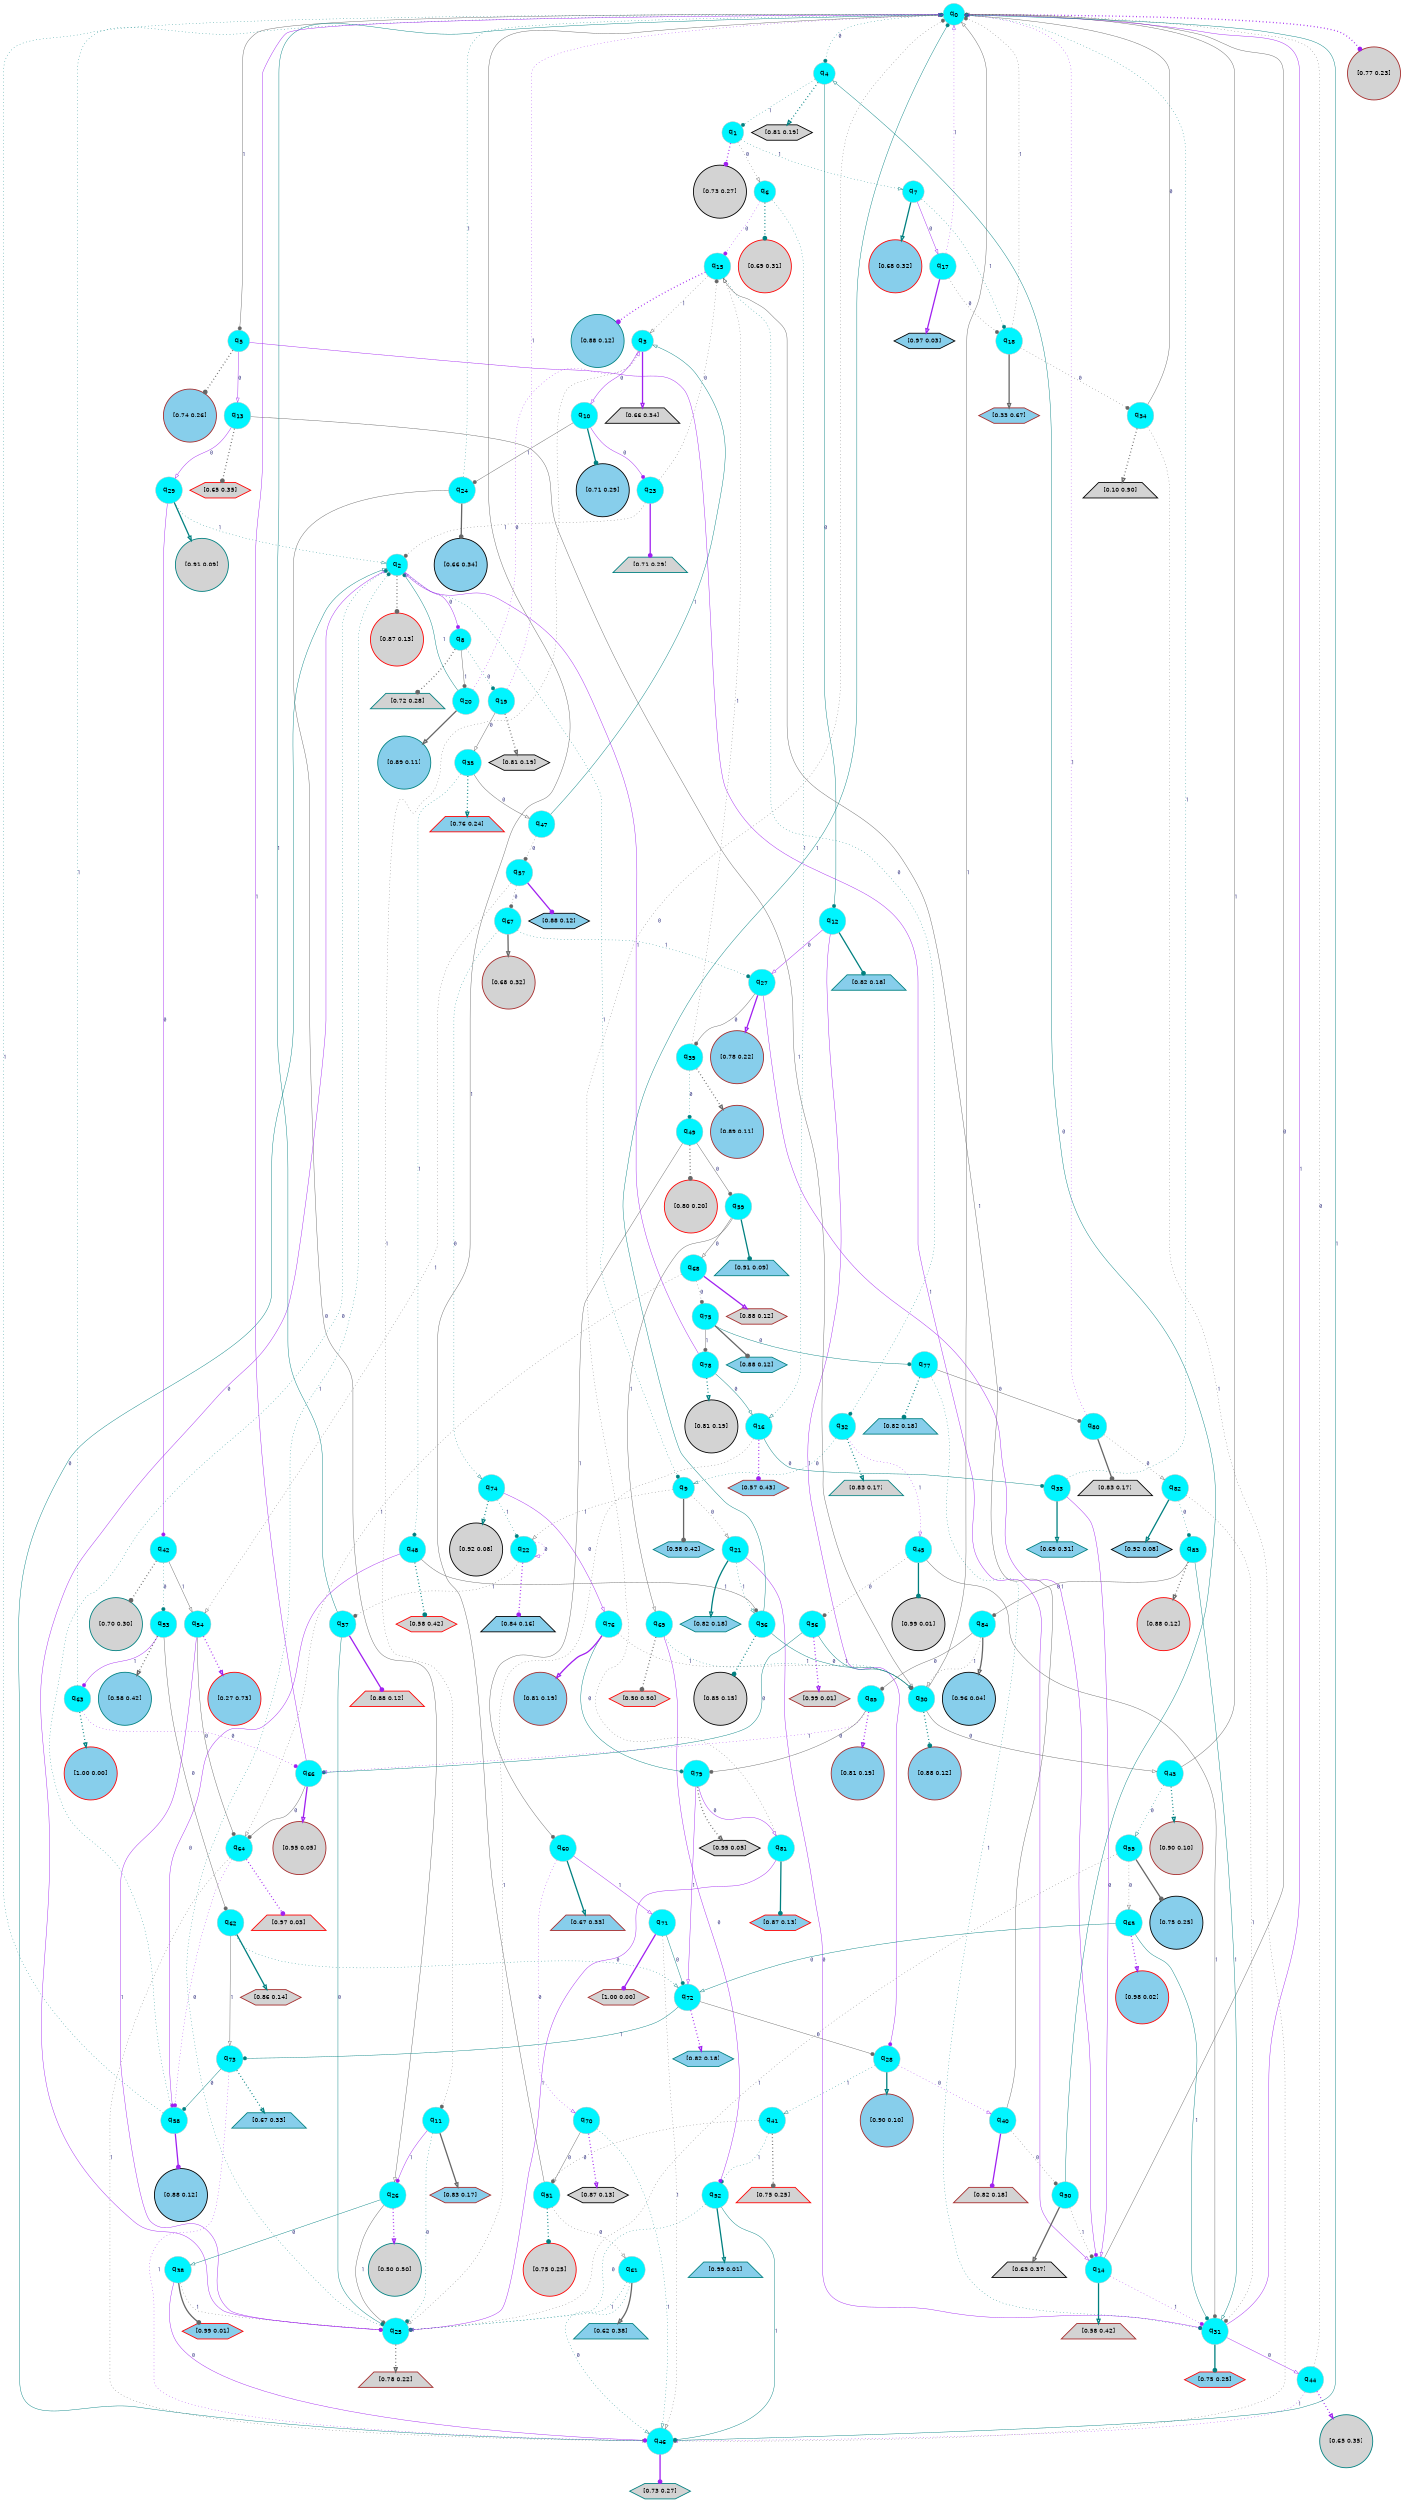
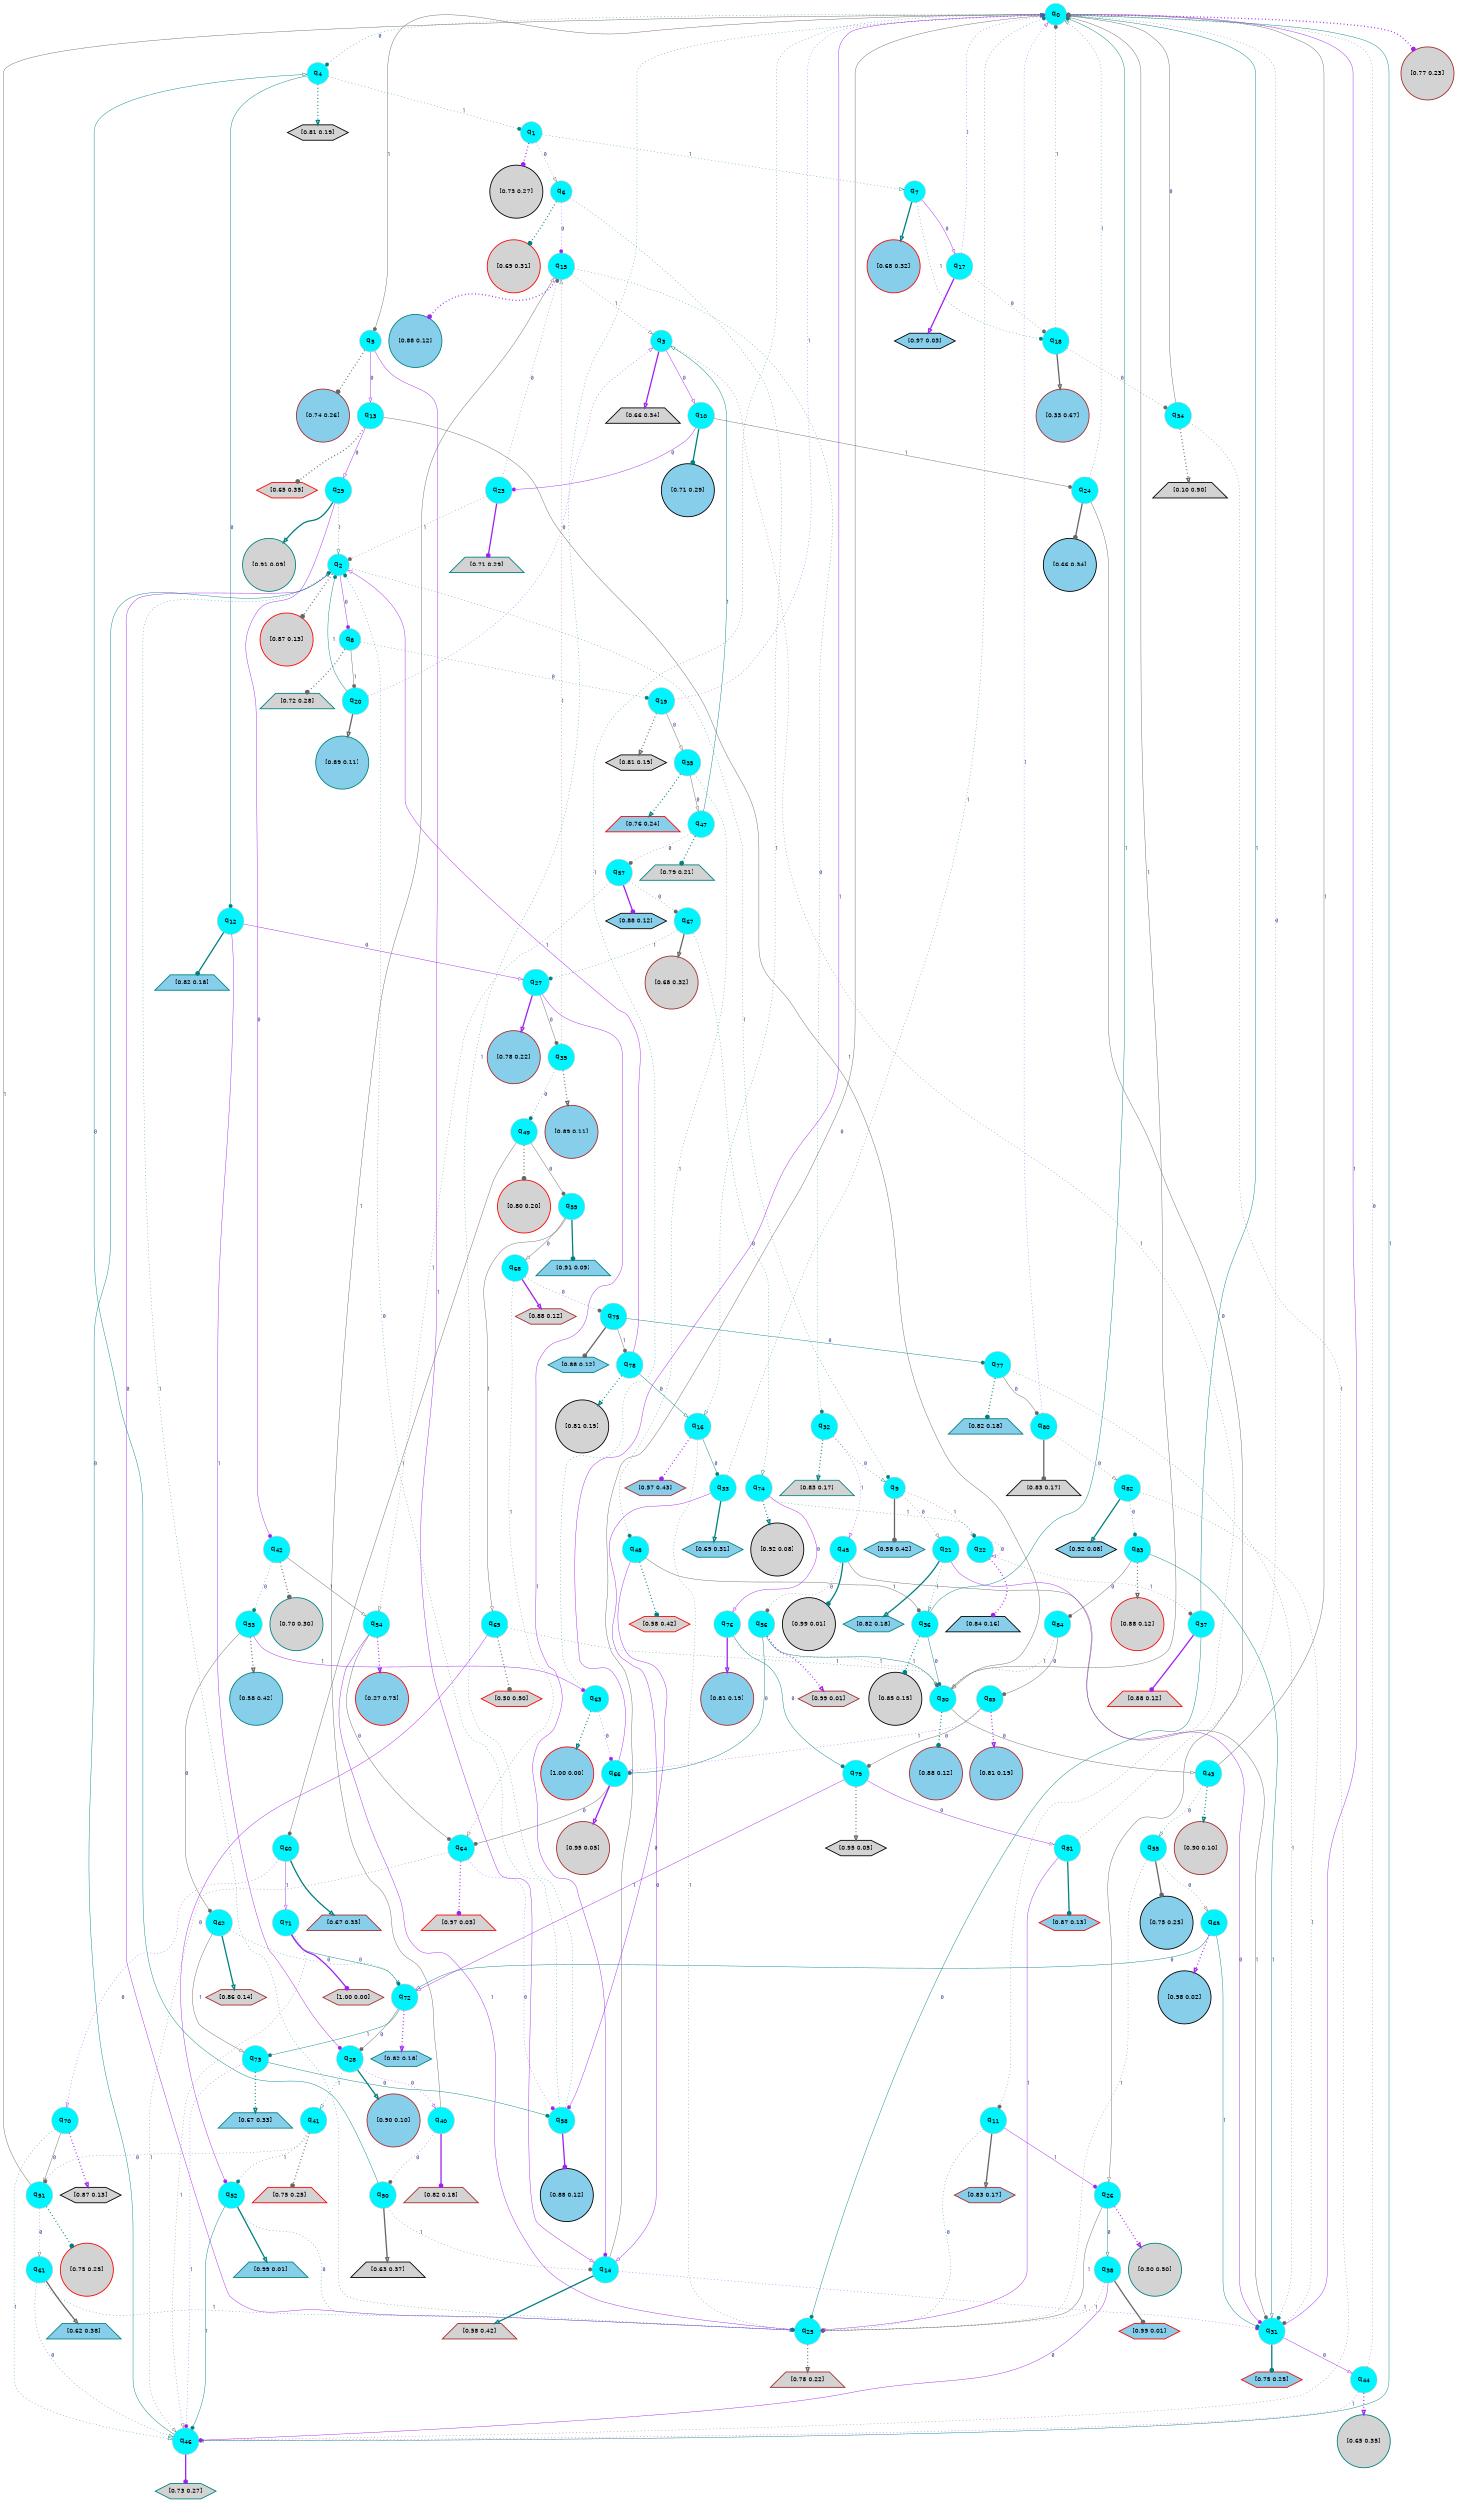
node "[0.33 0.67]": shape hexagon -> circle
node "[0.79 0.21]": added
node "[0.96 0.04]": removed
node "[0.98 0.02]": color red -> black
